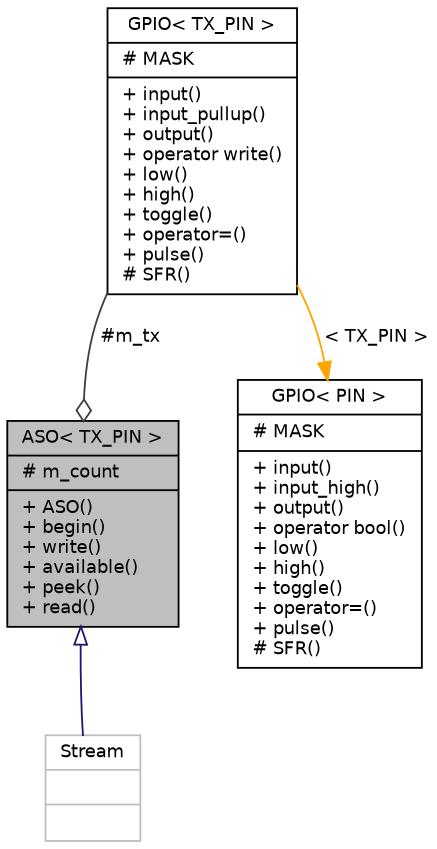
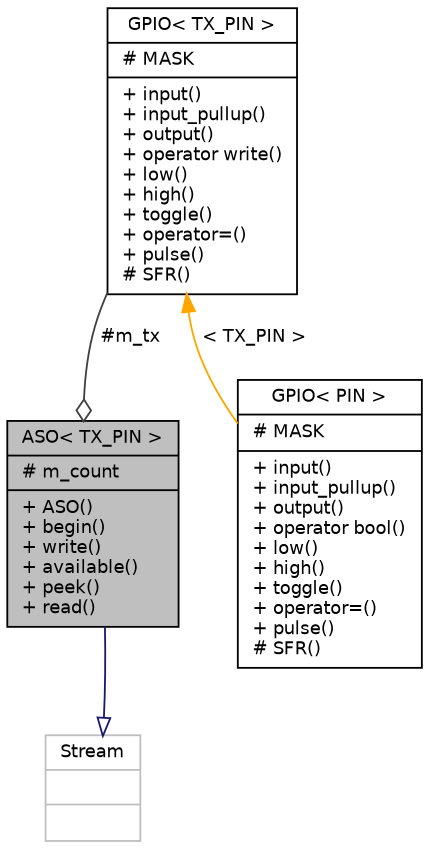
edge "GPIO< TX_PIN >" -> "GPIO< PIN >": reversed
node "GPIO< PIN >": text "+ input_high()" -> "+ input_pullup()"
edge "Stream" -> "ASO< TX_PIN >": reversed
